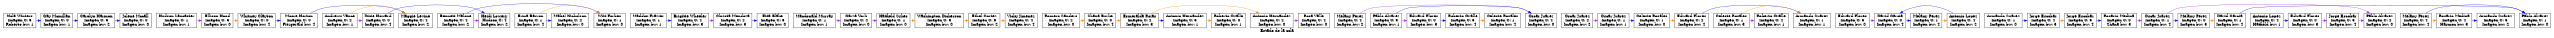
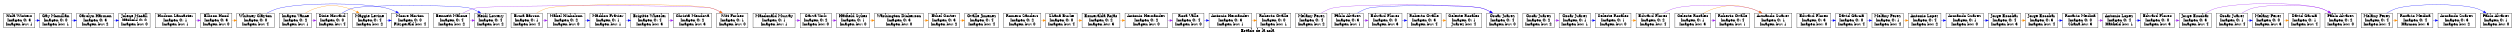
edge "Bennett Malone Imagen C: 4 Imagen bw: 2" -> "Witt Forbes Imagen C: 1 Imagen bw: 0": color blue -> purple
edge "Moore Horton Imagen C: 0 Fitzgerald bw: 4" -> "Maggie Levine Imagen C: 4 Imagen bw: 2": reversed
edge "Edward Flores Imagen C: 2 Imagen bw: 4" -> "Armando Suarez Imagen C: 1 Imagen bw: 1": color blue -> purple
edge "David Garcia Imagen C: 1 Imagen bw: 4" -> "Pablo Alvarez Imagen C: 1 Imagen bw: 0": removed
edge "Antonio Lopez Imagen C: 4 Imagen bw: 2" -> "David Garcia Imagen C: 0 Imagen bw: 4": now "Antonio Lopez Imagen C: 4 Imagen bw: 2" -> "Armando Suarez Imagen C: 1 Imagen bw: 0"
edge "Mabel Nicholson Imagen C: 2 Imagen bw: 0" -> "Maddox Frazier Imagen C: 1 Imagen bw: 1": added
node "Nola Winters Imagen C: 3 Roberto bw: 1": label "Nola Winters Imagen C: 3 Roberto bw: 1" -> "Nola Winters Imagen C: 3 Imagen bw: 1"
node "Jolene Mccall Imagen C: 0 Imagen bw: 0": label "Jolene Mccall Imagen C: 0 Imagen bw: 0" -> "Jolene Mccall Hatfield C: 0 Imagen bw: 0"
node "Andrews Vance Imagen C: 2 Imagen bw: 1": label "Andrews Vance Imagen C: 2 Imagen bw: 1" -> "Imagen Vance Imagen C: 2 Imagen bw: 1"
node "Heidi Lowery Hudson C: 4 Imagen bw: 2": label "Heidi Lowery Hudson C: 4 Imagen bw: 2" -> "Heidi Lowery Imagen C: 4 Imagen bw: 2"
edge "Erma Barron Imagen C: 1 Imagen bw: 4" -> "Mabel Nicholson Imagen C: 2 Imagen bw: 0": color blue -> purple
node "Etta Blake Imagen C: 3 Imagen bw: 0": removed
node "Vicky Jimenez Imagen C: 4 Imagen bw: 4": label "Vicky Jimenez Imagen C: 4 Imagen bw: 4" -> "Ovalle Jimenez Imagen C: 4 Imagen bw: 4"
edge "Esmeralda Rojas Imagen C: 2 Imagen bw: 3" -> "Antonio Hernandez Imagen C: 3 Imagen bw: 1": now "Rosa Valle Imagen C: 4 Imagen bw: 0" -> "Antonio Hernandez Imagen C: 3 Imagen bw: 1"
node "Celeste Rosales Imagen C: 1 Imagen bw: 4": label "Celeste Rosales Imagen C: 1 Imagen bw: 4" -> "Celeste Rosales Imagen C: 1 Juarez bw: 4"
edge "Edward Flores Imagen C: 3 Imagen bw: 0" -> "David Garcia Imagen C: 0 Imagen bw: 4": color purple -> blue
edge "Rosario Medina Imagen C: 0 Shana bw: 3" -> "Oscar Juarez Imagen C: 1 Imagen bw: 4": now "Rosario Medina Imagen C: 0 Shana bw: 3" -> "Antonio Lopez Imagen C: 4 Hatfield bw: 1"
